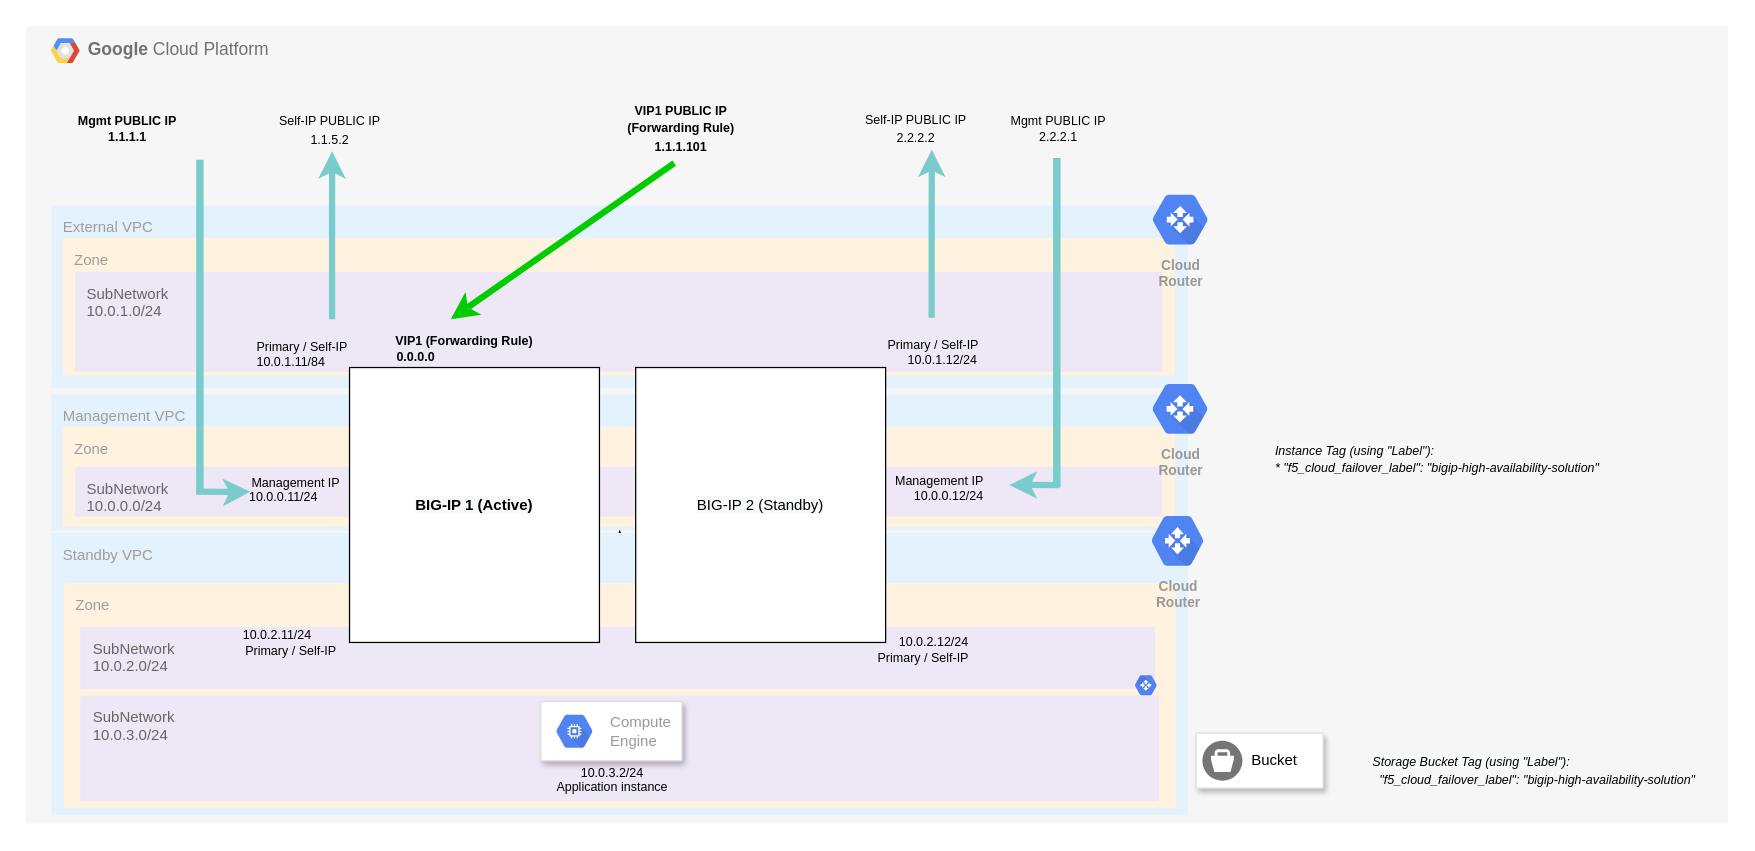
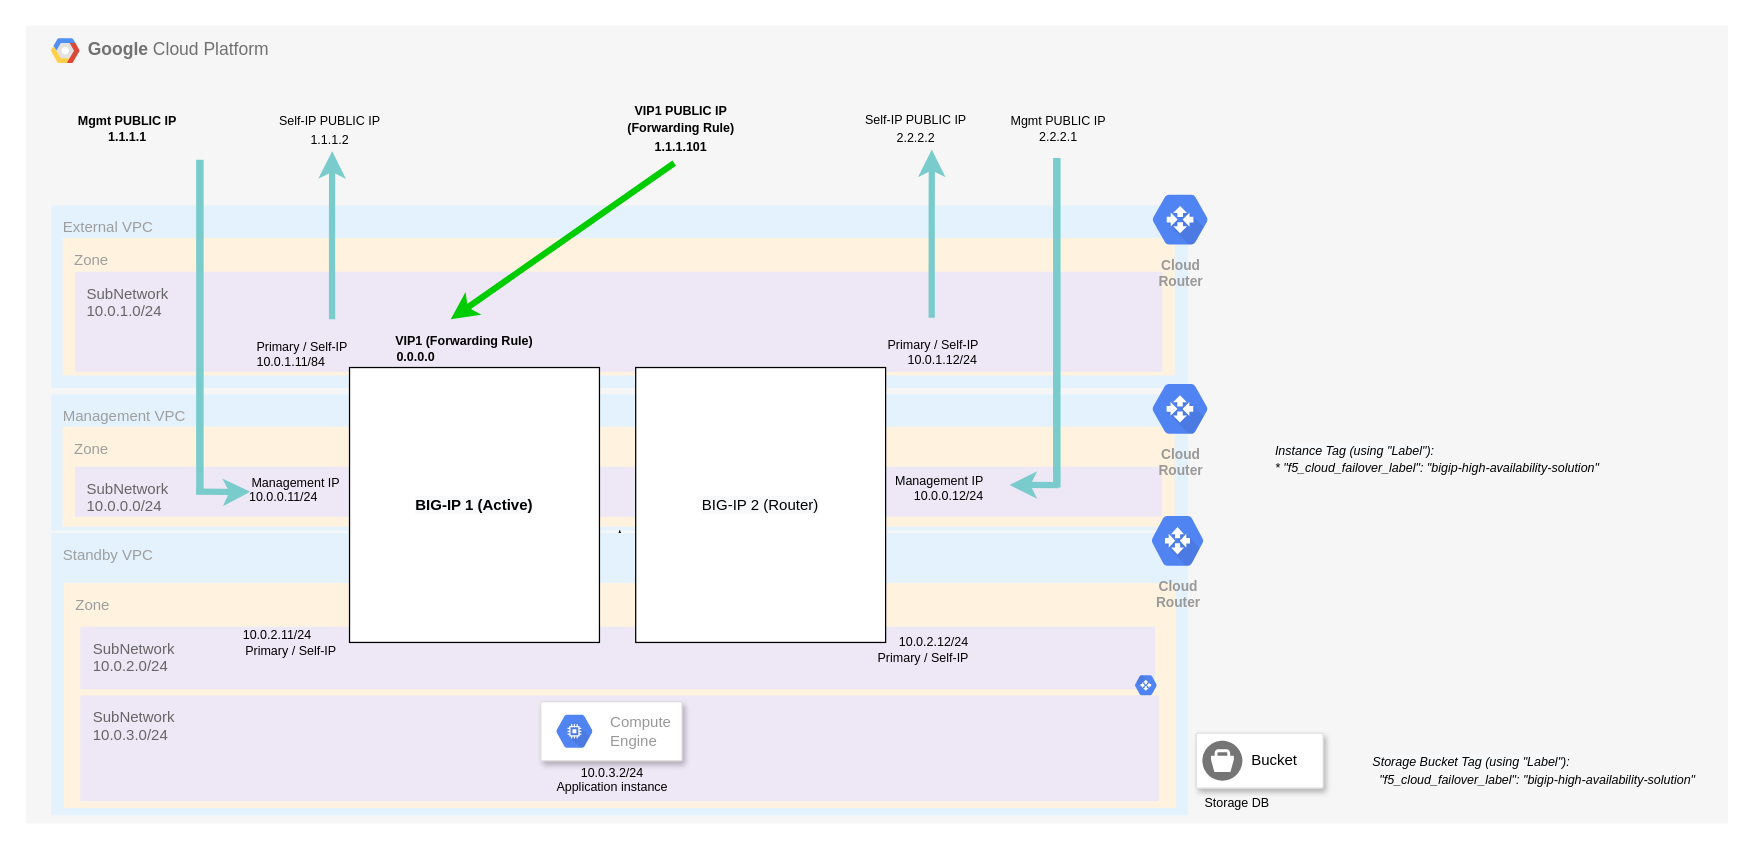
node "Self-IP PUBLIC IP 1.1.5.2": label "Self-IP PUBLIC IP 1.1.5.2" -> "Self-IP PUBLIC IP 1.1.1.2"
node "BIG-IP 2 (Standby)": label "BIG-IP 2 (Standby)" -> "BIG-IP 2 (Router)"
node "Storage DB": added
